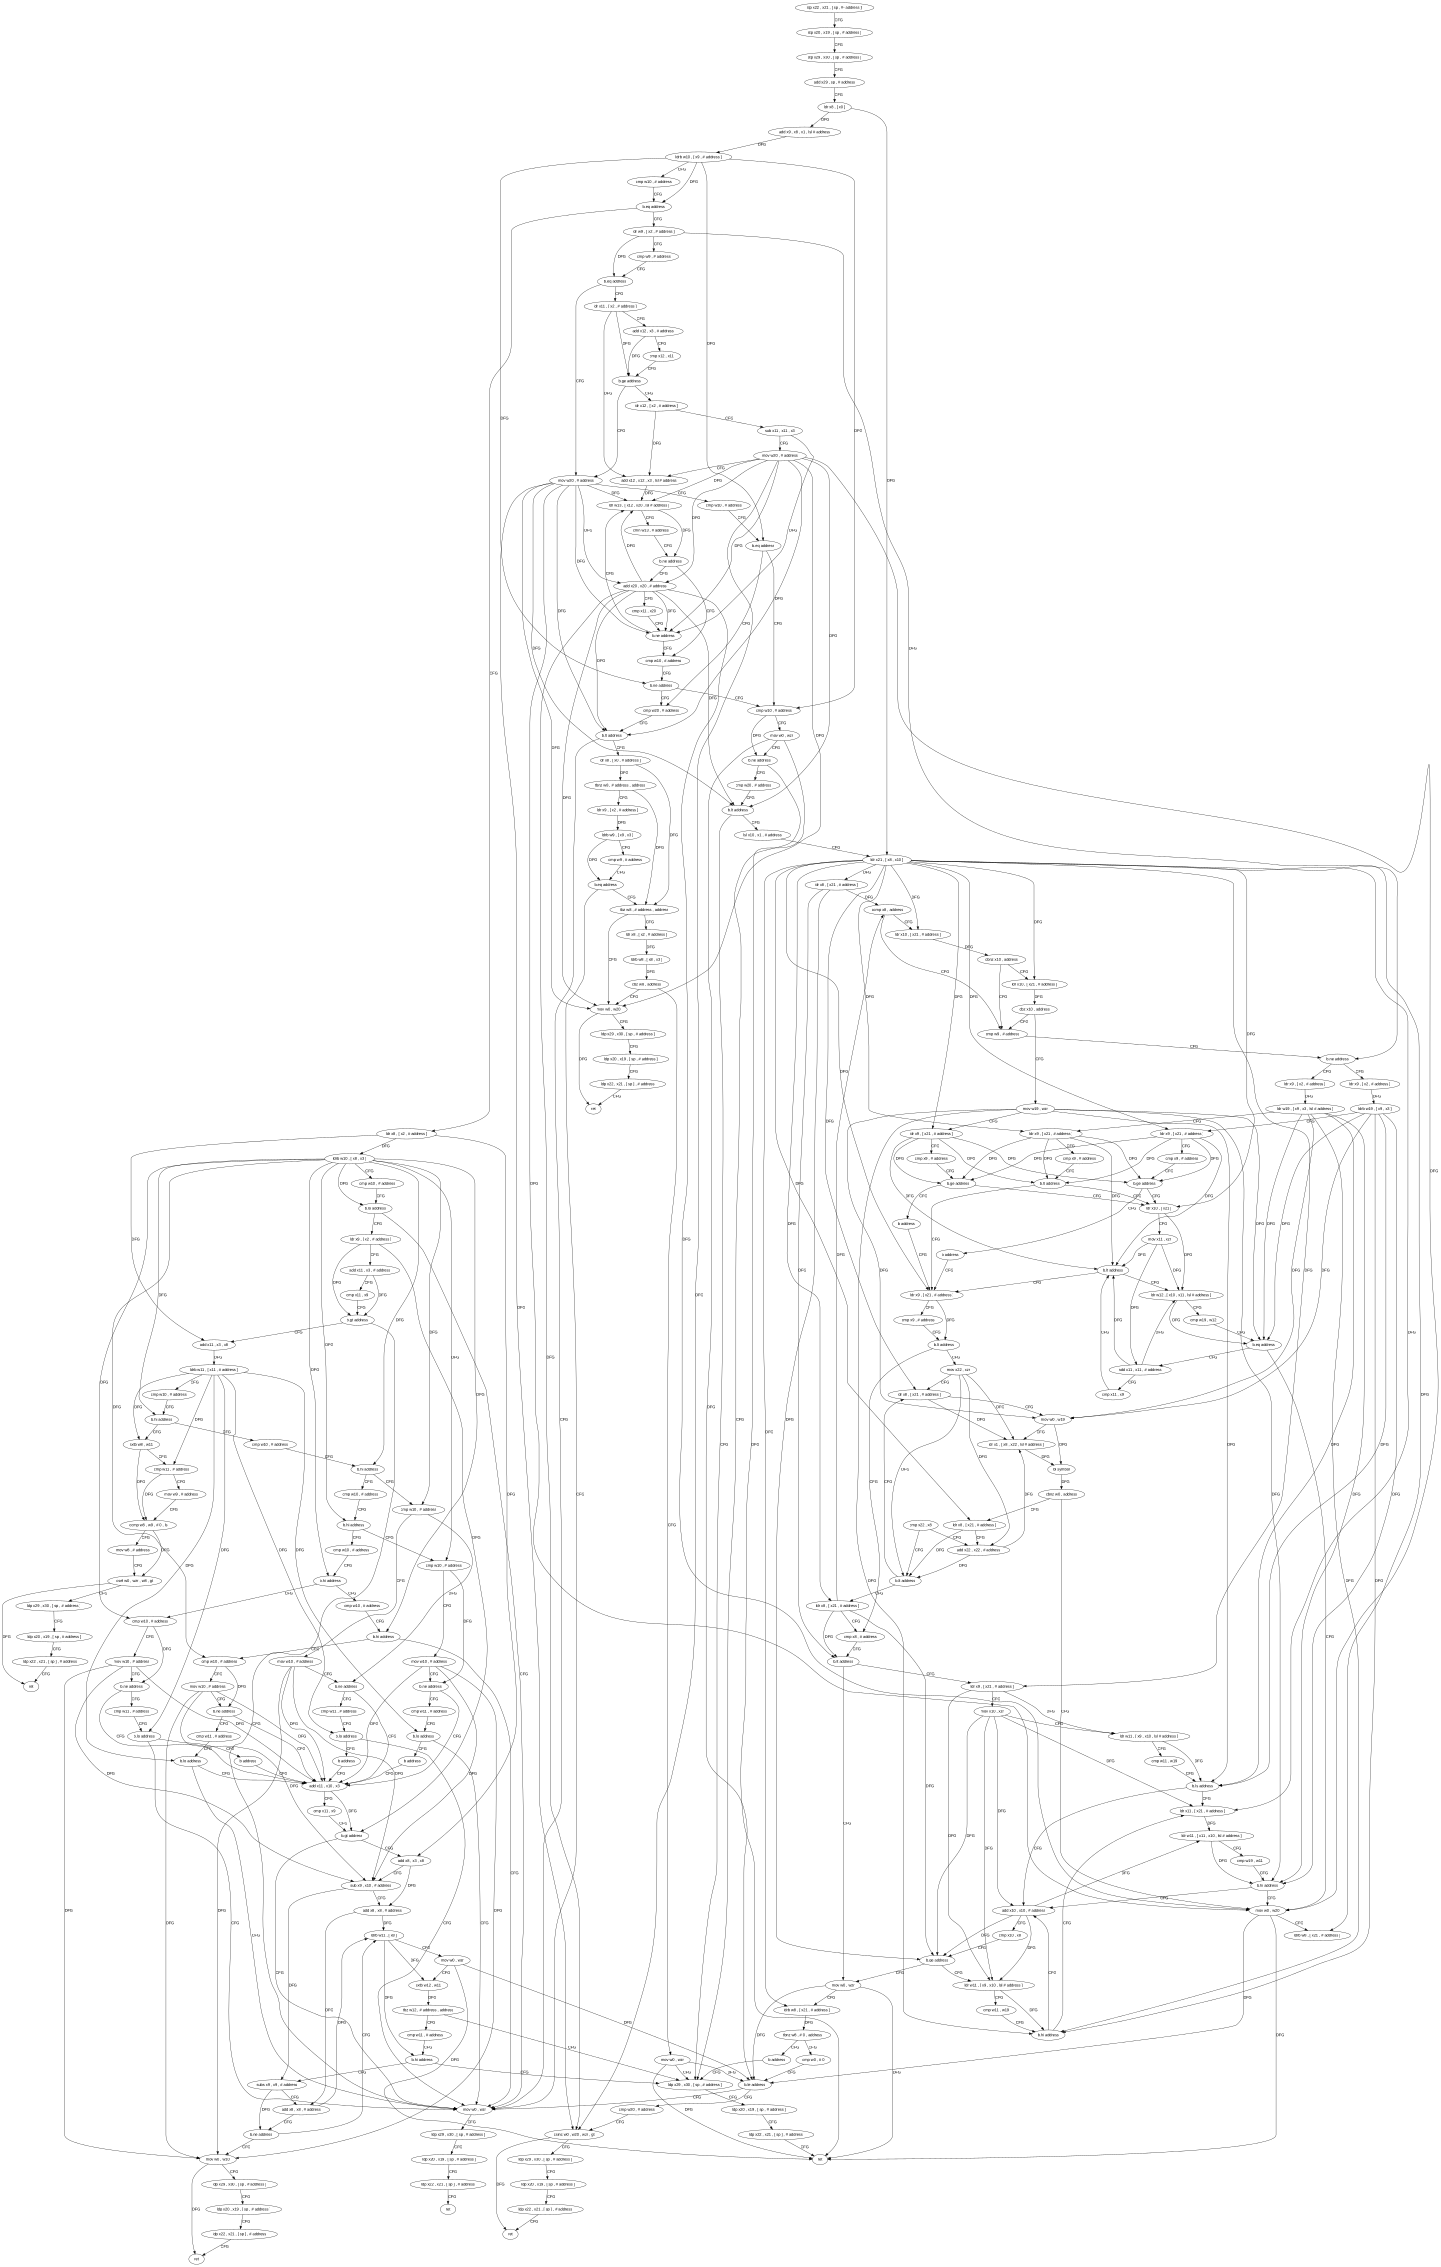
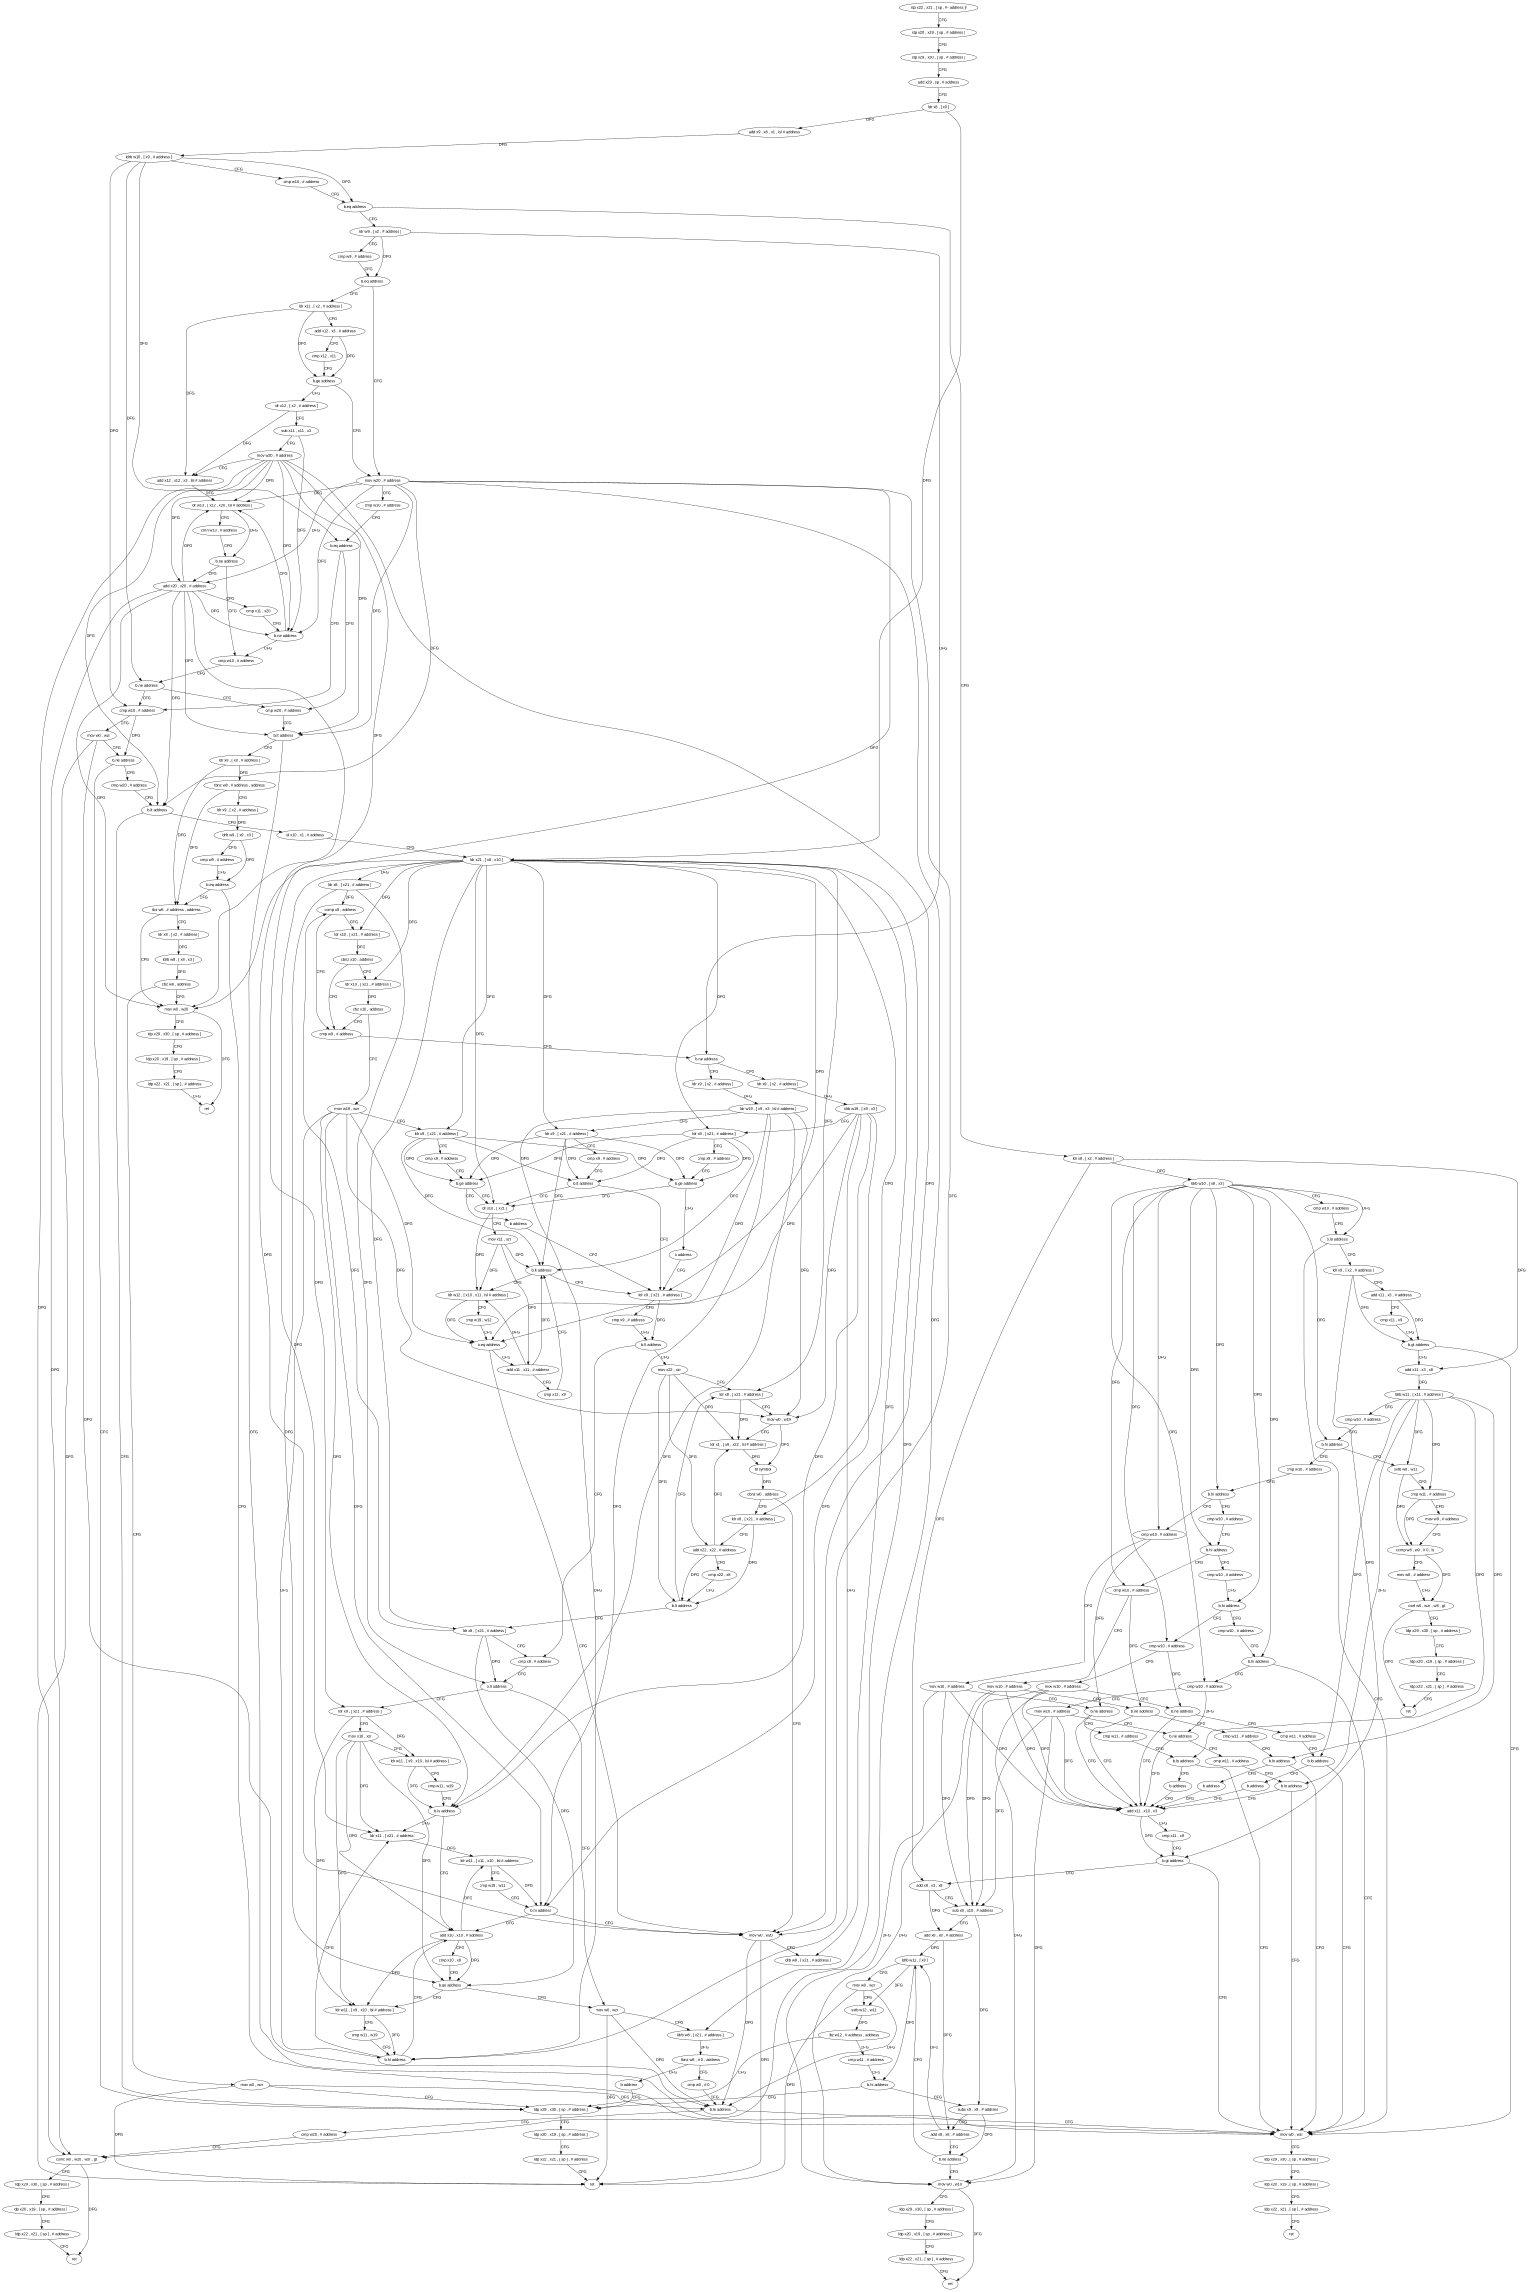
edge "cmp x22 , x8" -> "add x22 , x22 , # address": reversed
